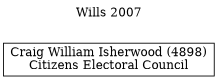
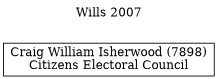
node "Craig William Isherwood (4898) Citizens Electoral Council": label "Craig William Isherwood (4898) Citizens Electoral Council" -> "Craig William Isherwood (7898) Citizens Electoral Council"
